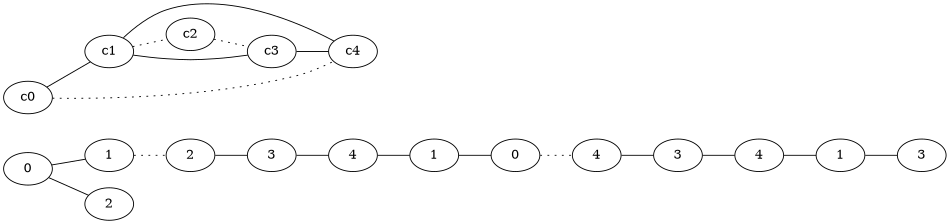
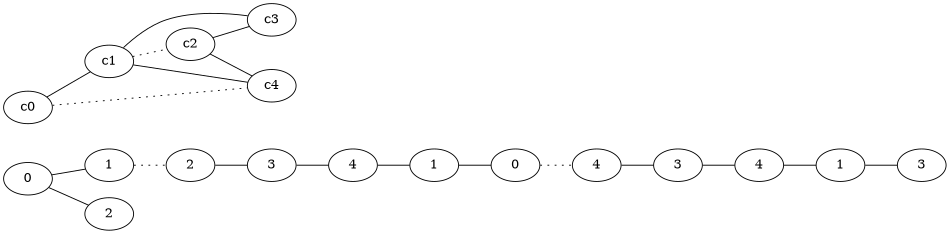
edge "c2" -- "c3": style dotted -> solid
edge "c3" -- "c4": now "c2" -- "c4"
